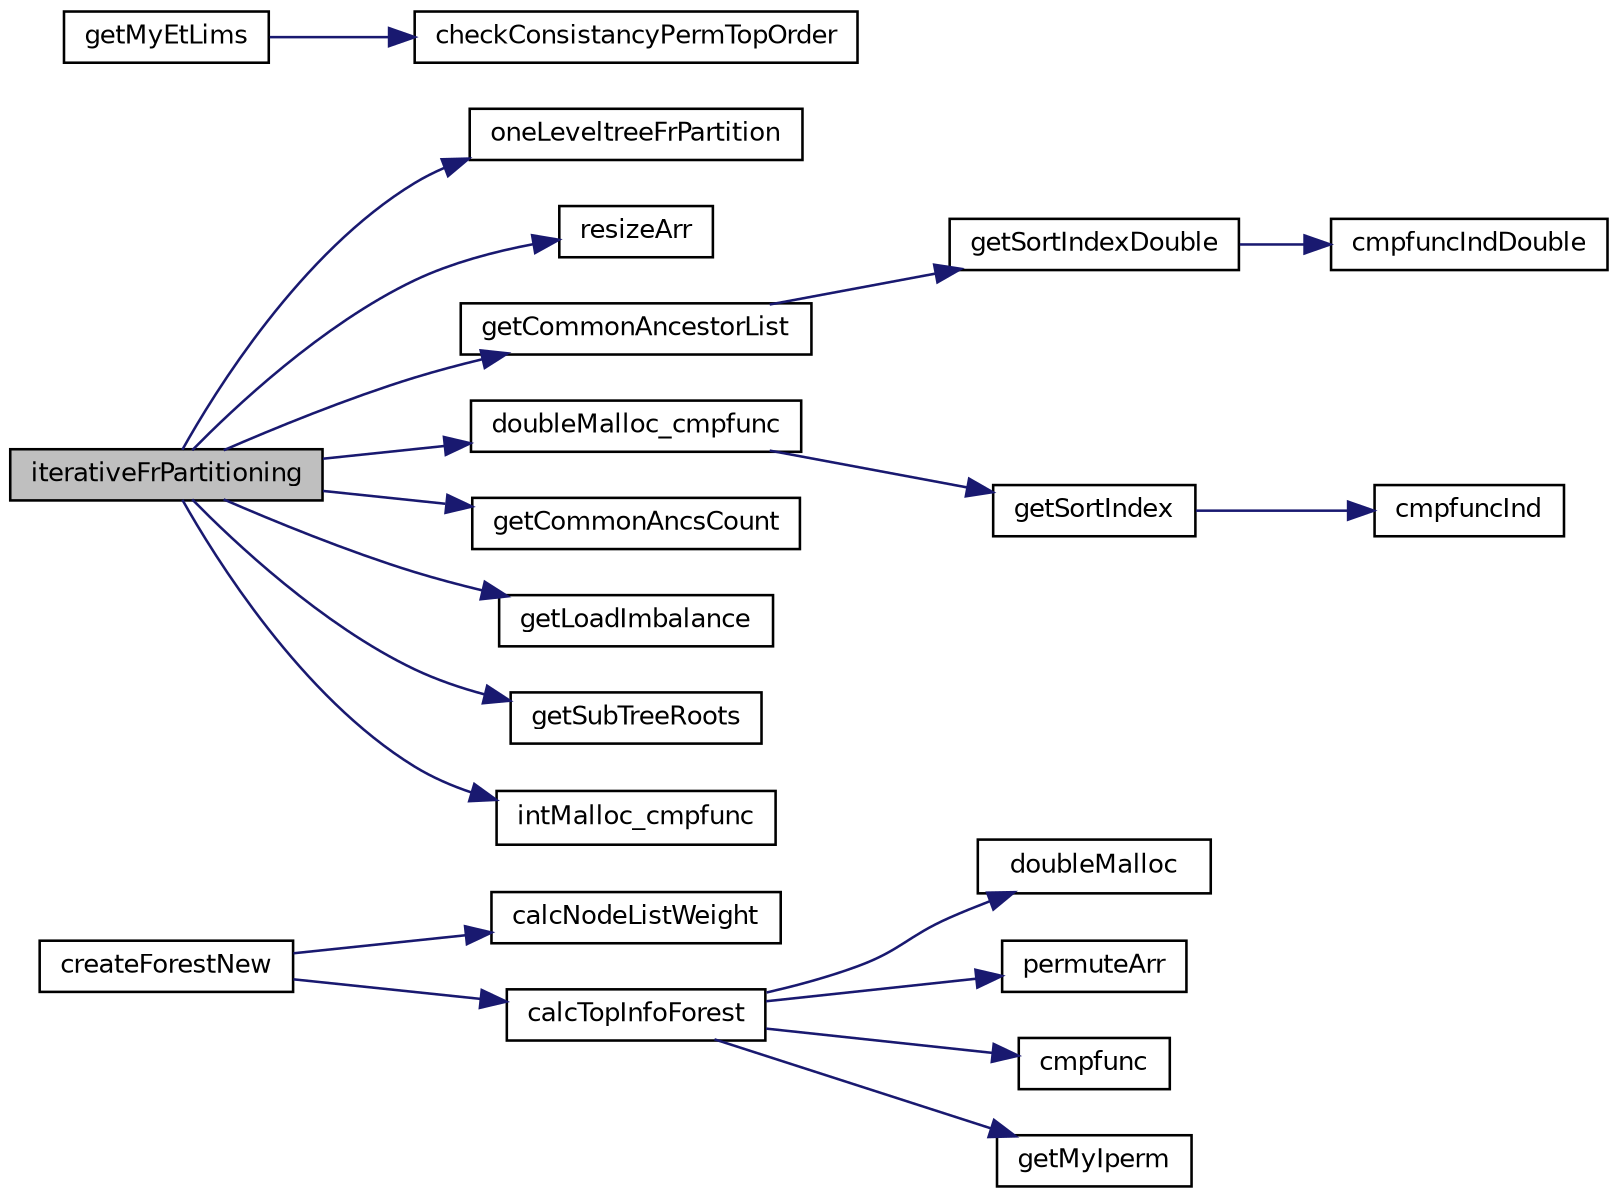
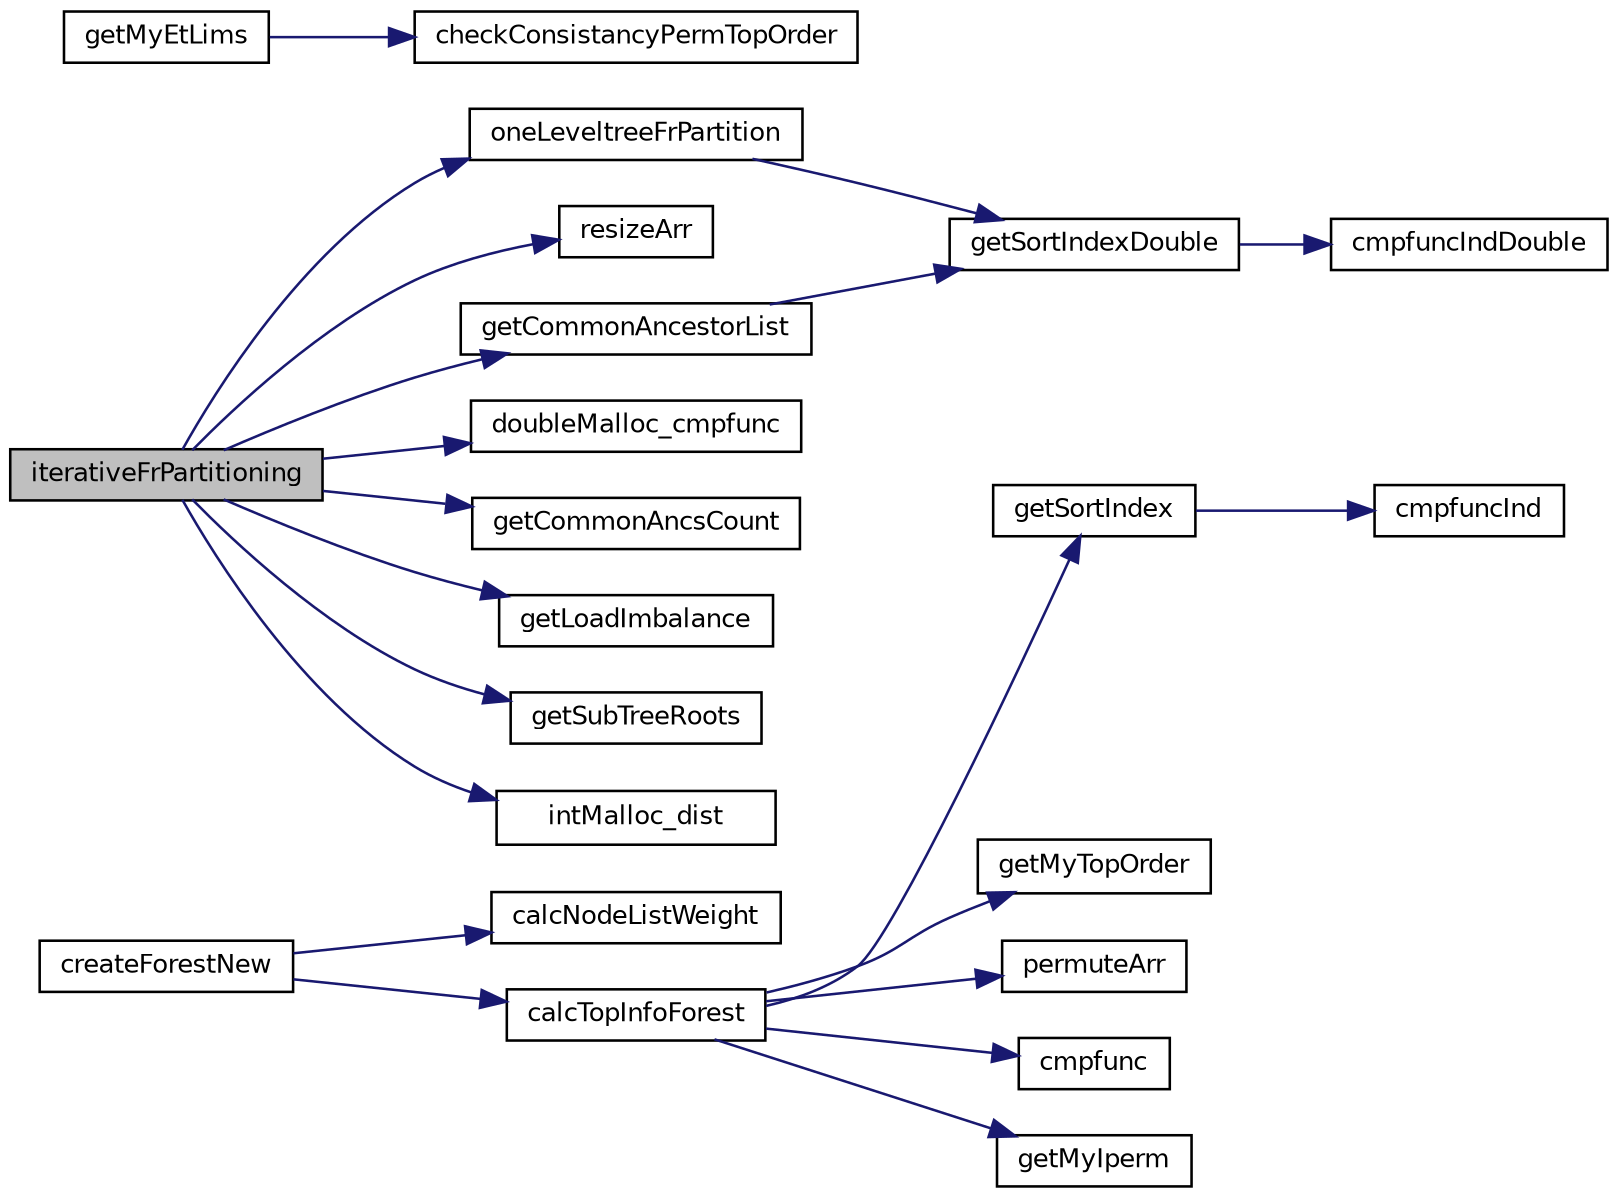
edge "oneLeveltreeFrPartition" -> "getSortIndexDouble": added
edge "doubleMalloc_cmpfunc" -> "getSortIndex": now "calcTopInfoForest" -> "getSortIndex"
node "intMalloc_cmpfunc": label "intMalloc_cmpfunc" -> "intMalloc_dist"
node "doubleMalloc": label "doubleMalloc" -> "getMyTopOrder"
